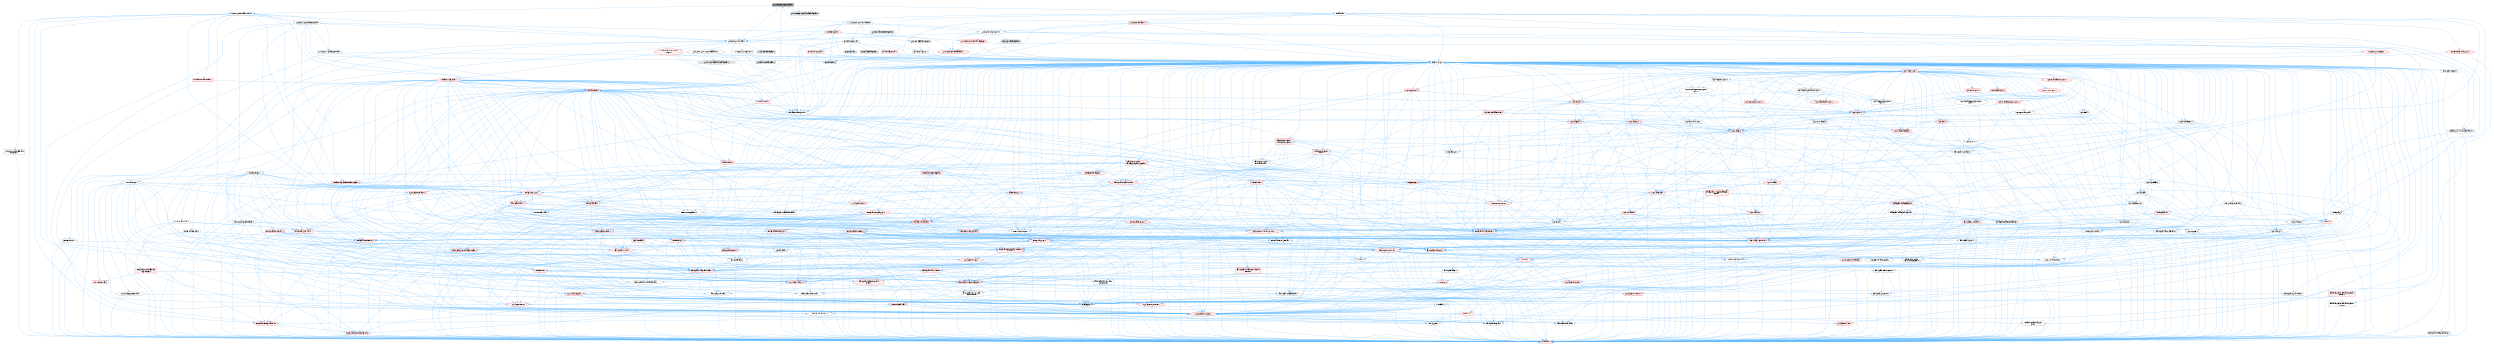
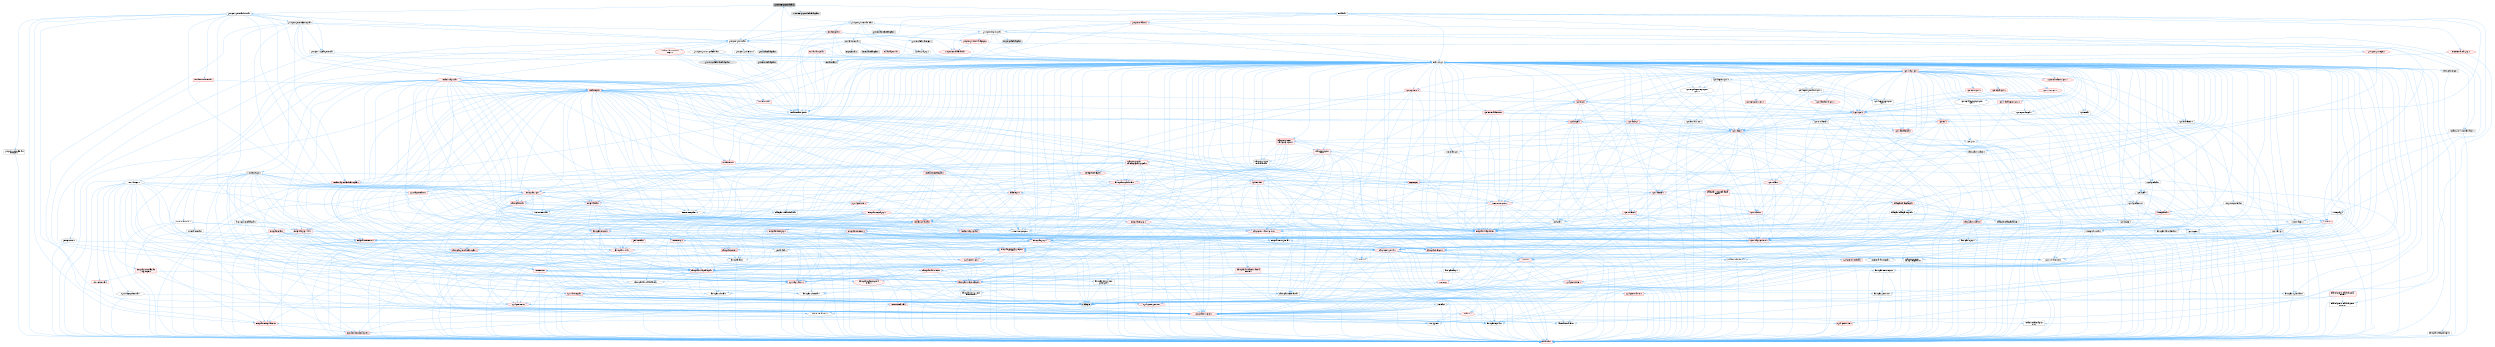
node "Containers/StringView.h": label "Containers/StringView.h" -> "Containers/Bytes.h"
